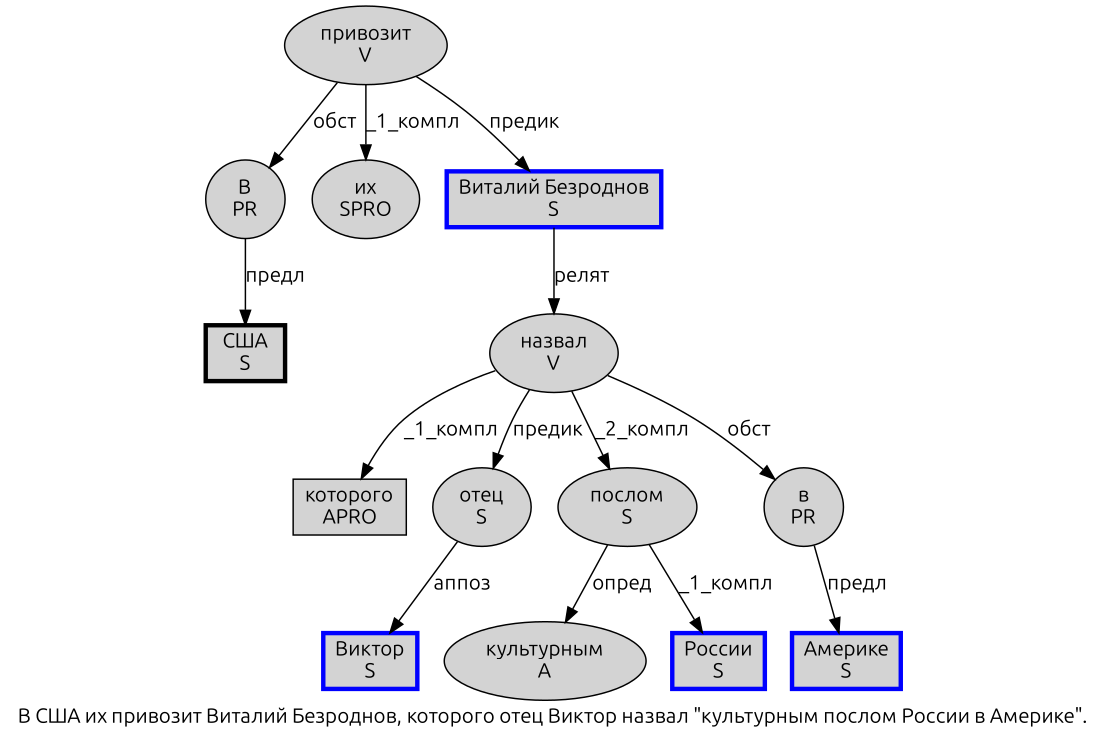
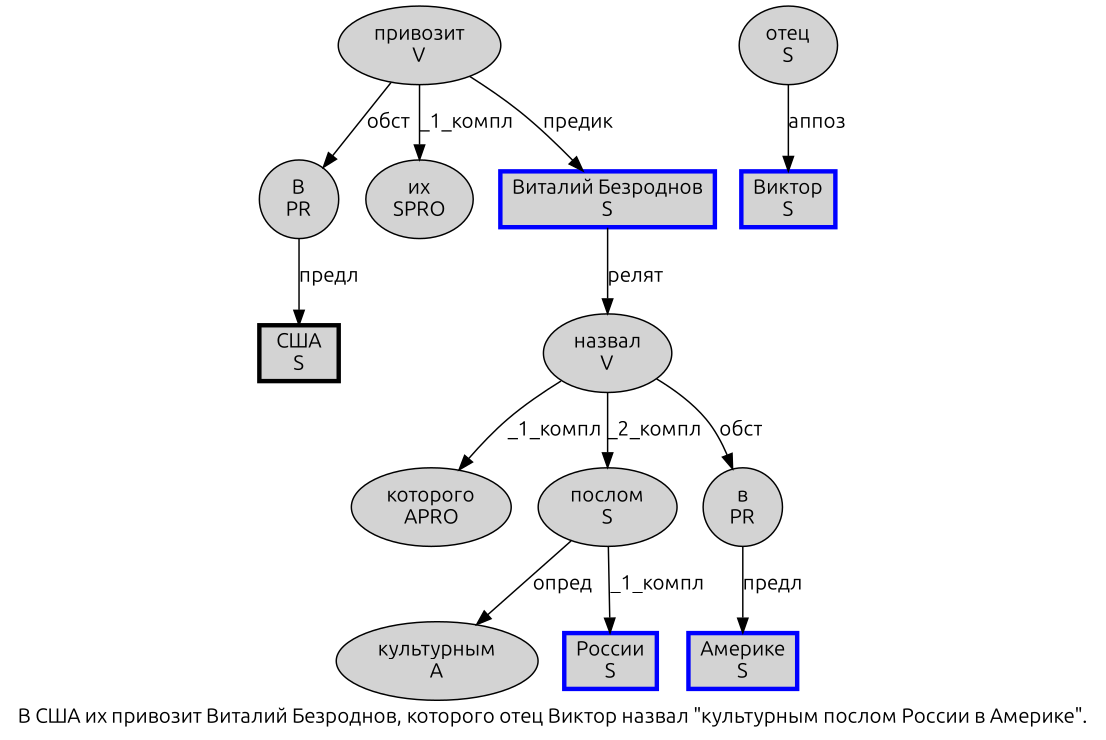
edge "назвал V" -> "отец S": removed, label "предик"
node "которого APRO": shape box -> ellipse
